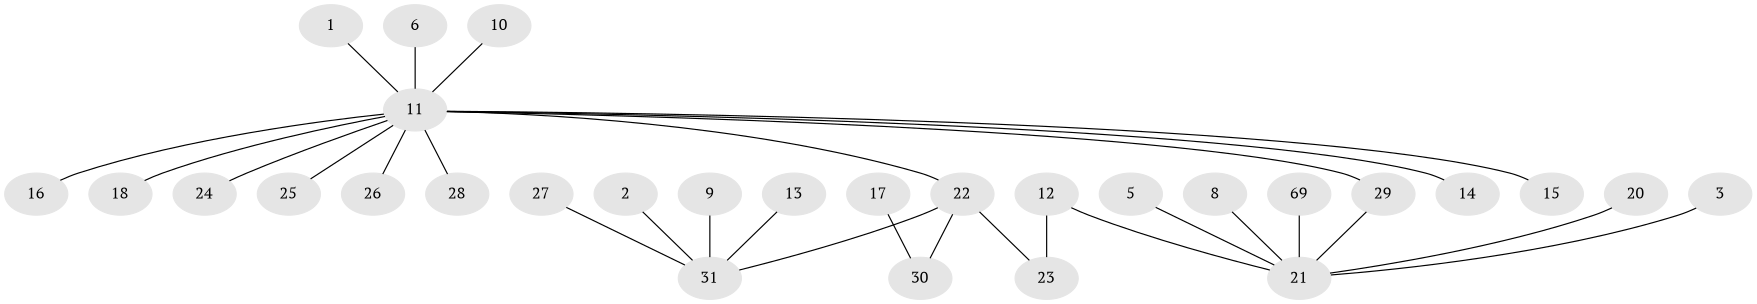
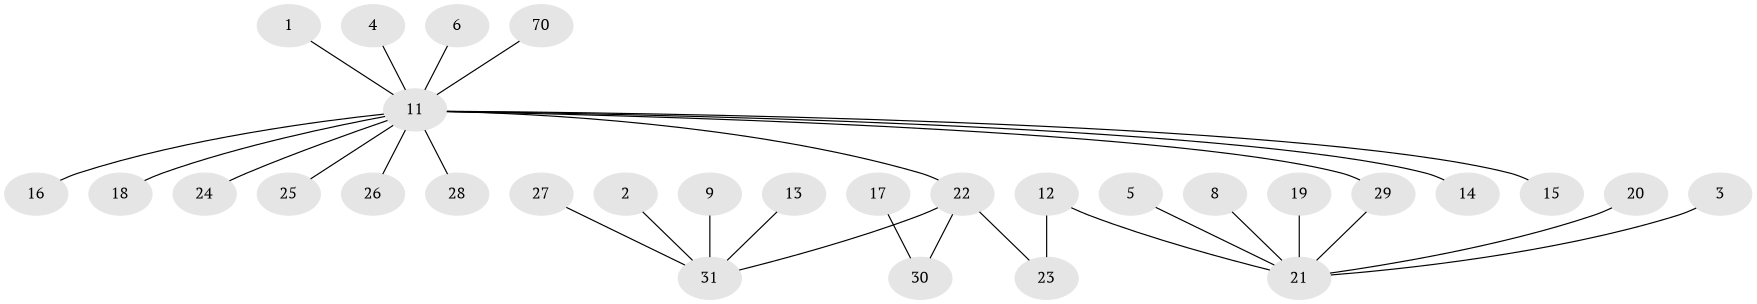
node "4": added
node "10": label "10" -> "70"
node "69": label "69" -> "19"
